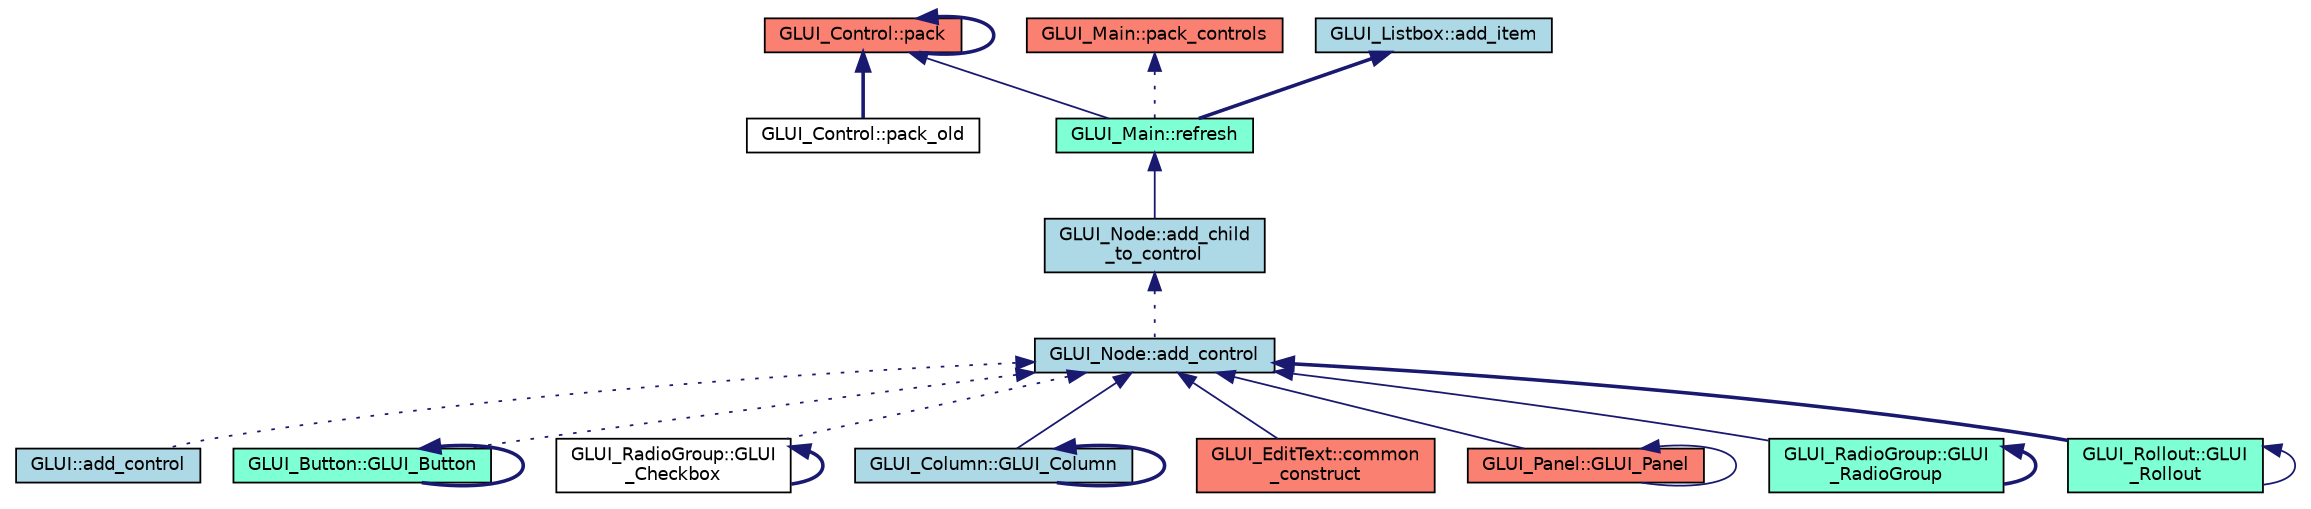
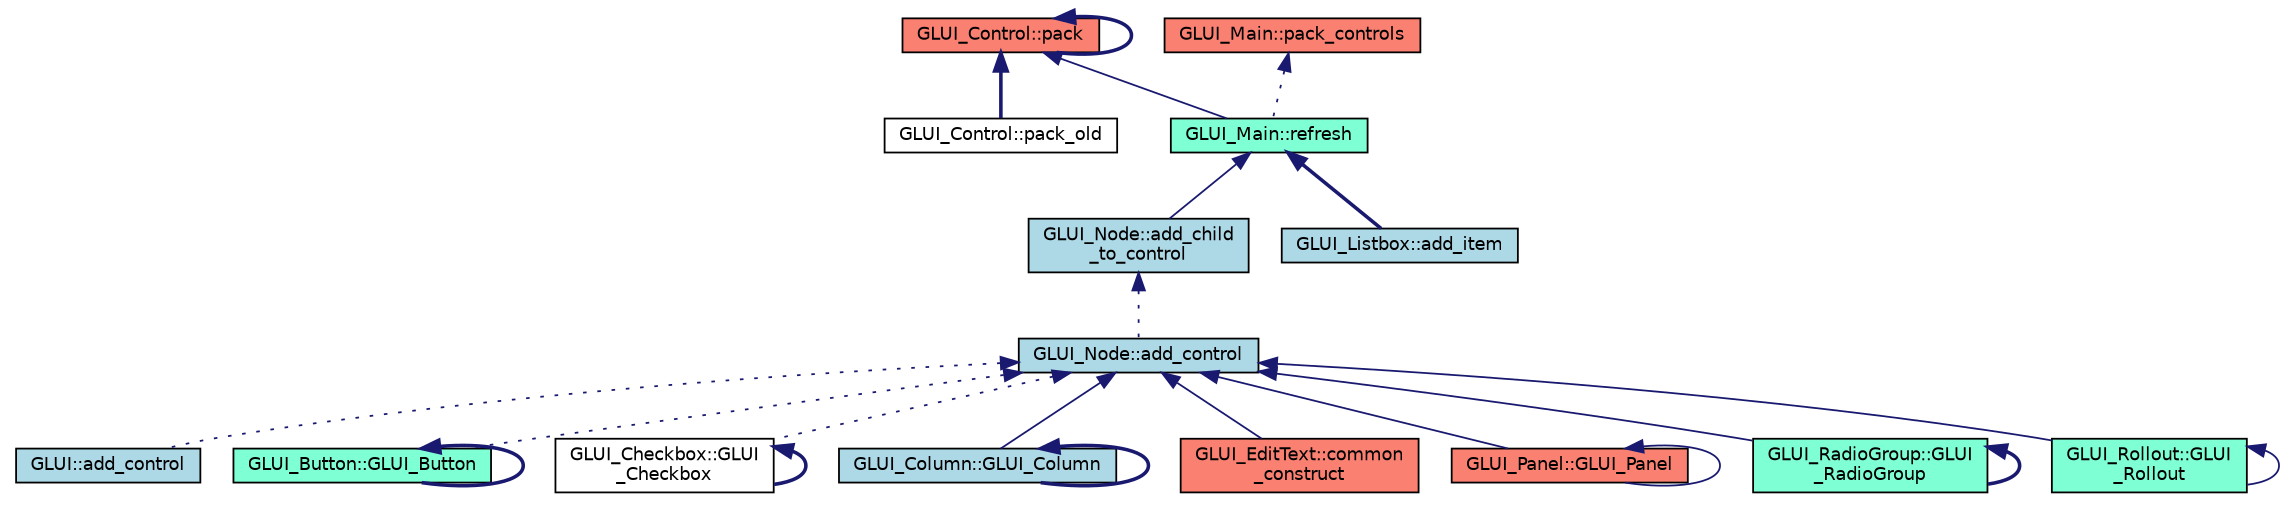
edge "GLUI_Main::refresh" -> "GLUI_Listbox::add_item": reversed
edge "GLUI_Rollout::GLUI _Rollout" -> "GLUI_Node::add_control": style bold -> solid
node "GLUI_RadioGroup::GLUI _Checkbox": label "GLUI_RadioGroup::GLUI _Checkbox" -> "GLUI_Checkbox::GLUI _Checkbox"
